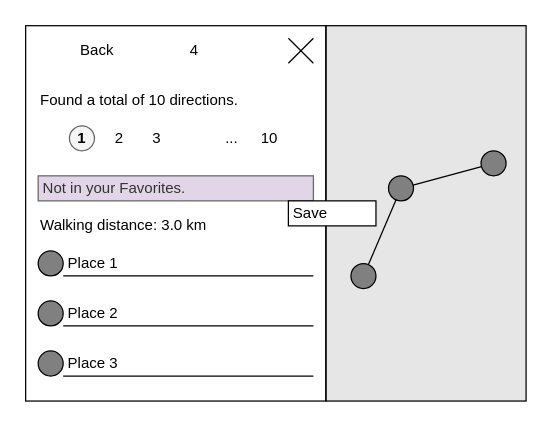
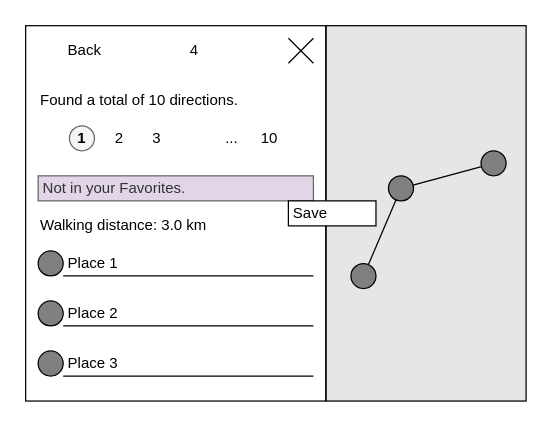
node "Back": moved (113, 51) -> (101, 51)
